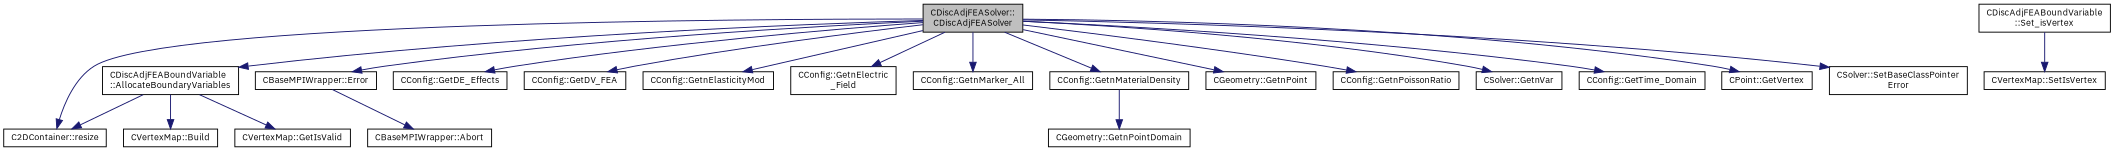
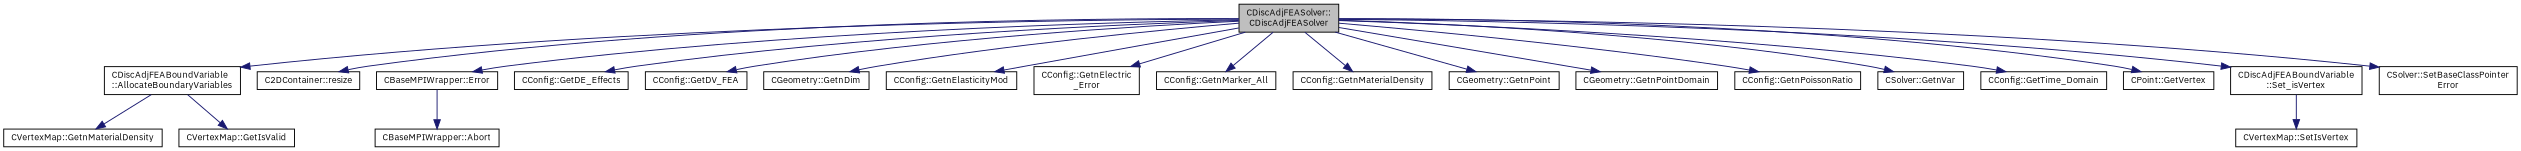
edge "CDiscAdjFEASolver:: CDiscAdjFEASolver" -> "CDiscAdjFEABoundVariable ::Set_isVertex": added
node "CGeometry::GetnDim": added
node "CConfig::GetnElectric _Field": label "CConfig::GetnElectric _Field" -> "CConfig::GetnElectric _Error"
edge "CConfig::GetnMaterialDensity" -> "CGeometry::GetnPointDomain": now "CDiscAdjFEASolver:: CDiscAdjFEASolver" -> "CGeometry::GetnPointDomain"
edge "CDiscAdjFEABoundVariable ::AllocateBoundaryVariables" -> "C2DContainer::resize": removed
node "CVertexMap::Build": label "CVertexMap::Build" -> "CVertexMap::GetnMaterialDensity"
